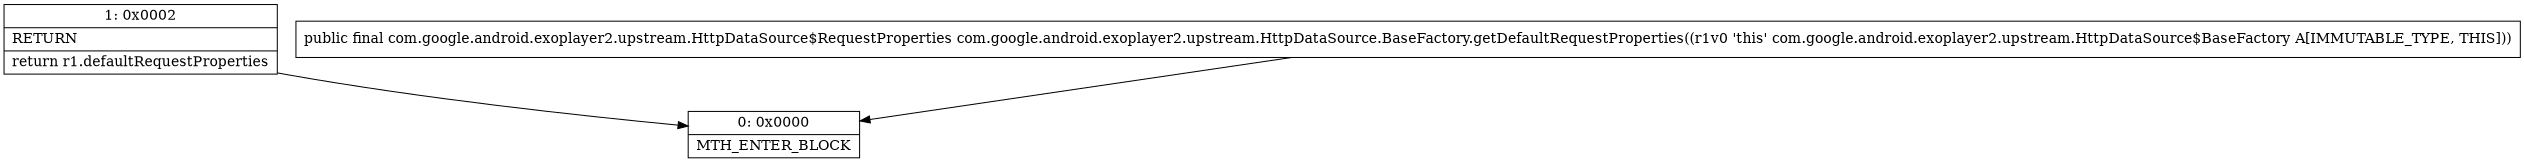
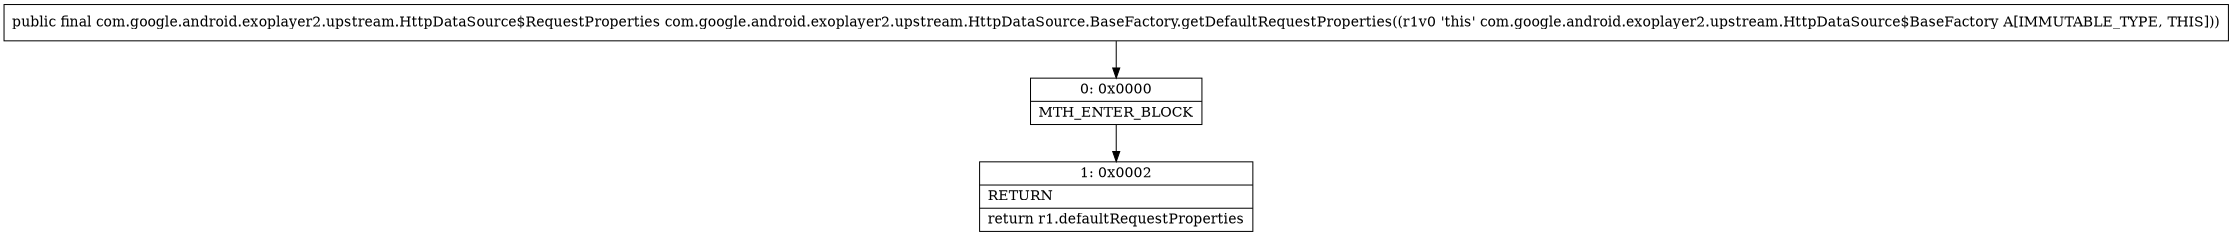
edge "1: 0x0002" -> "0: 0x0000": reversed
